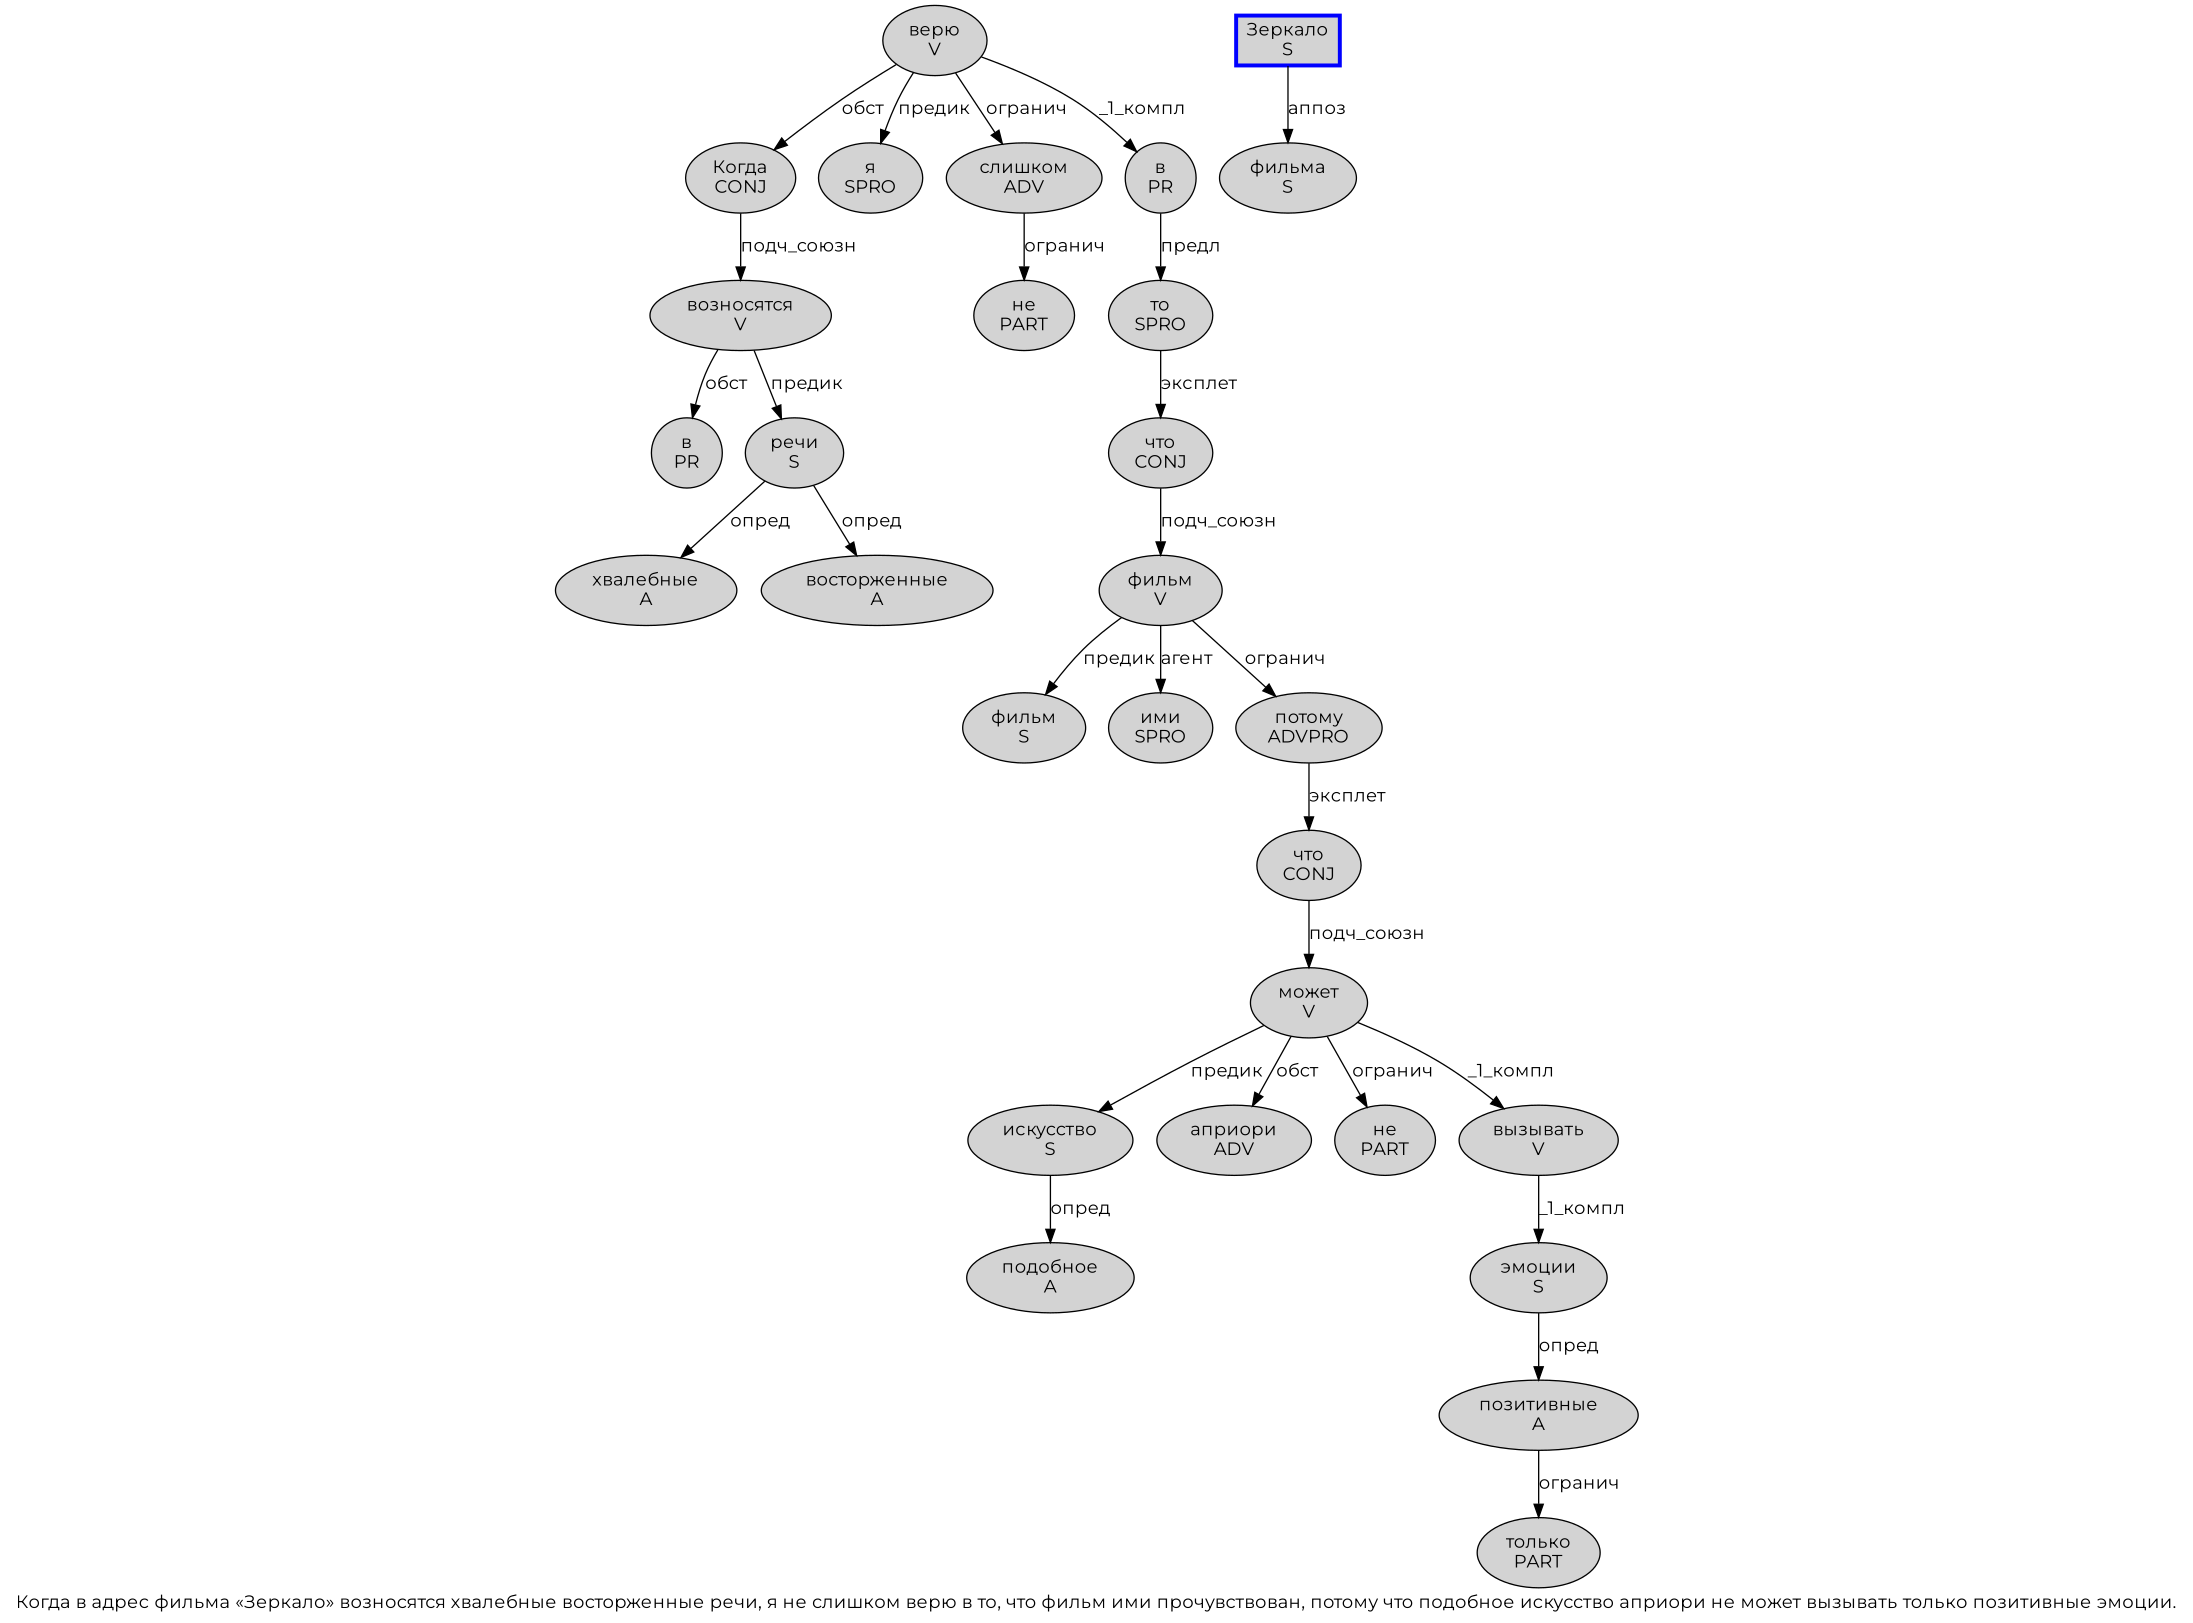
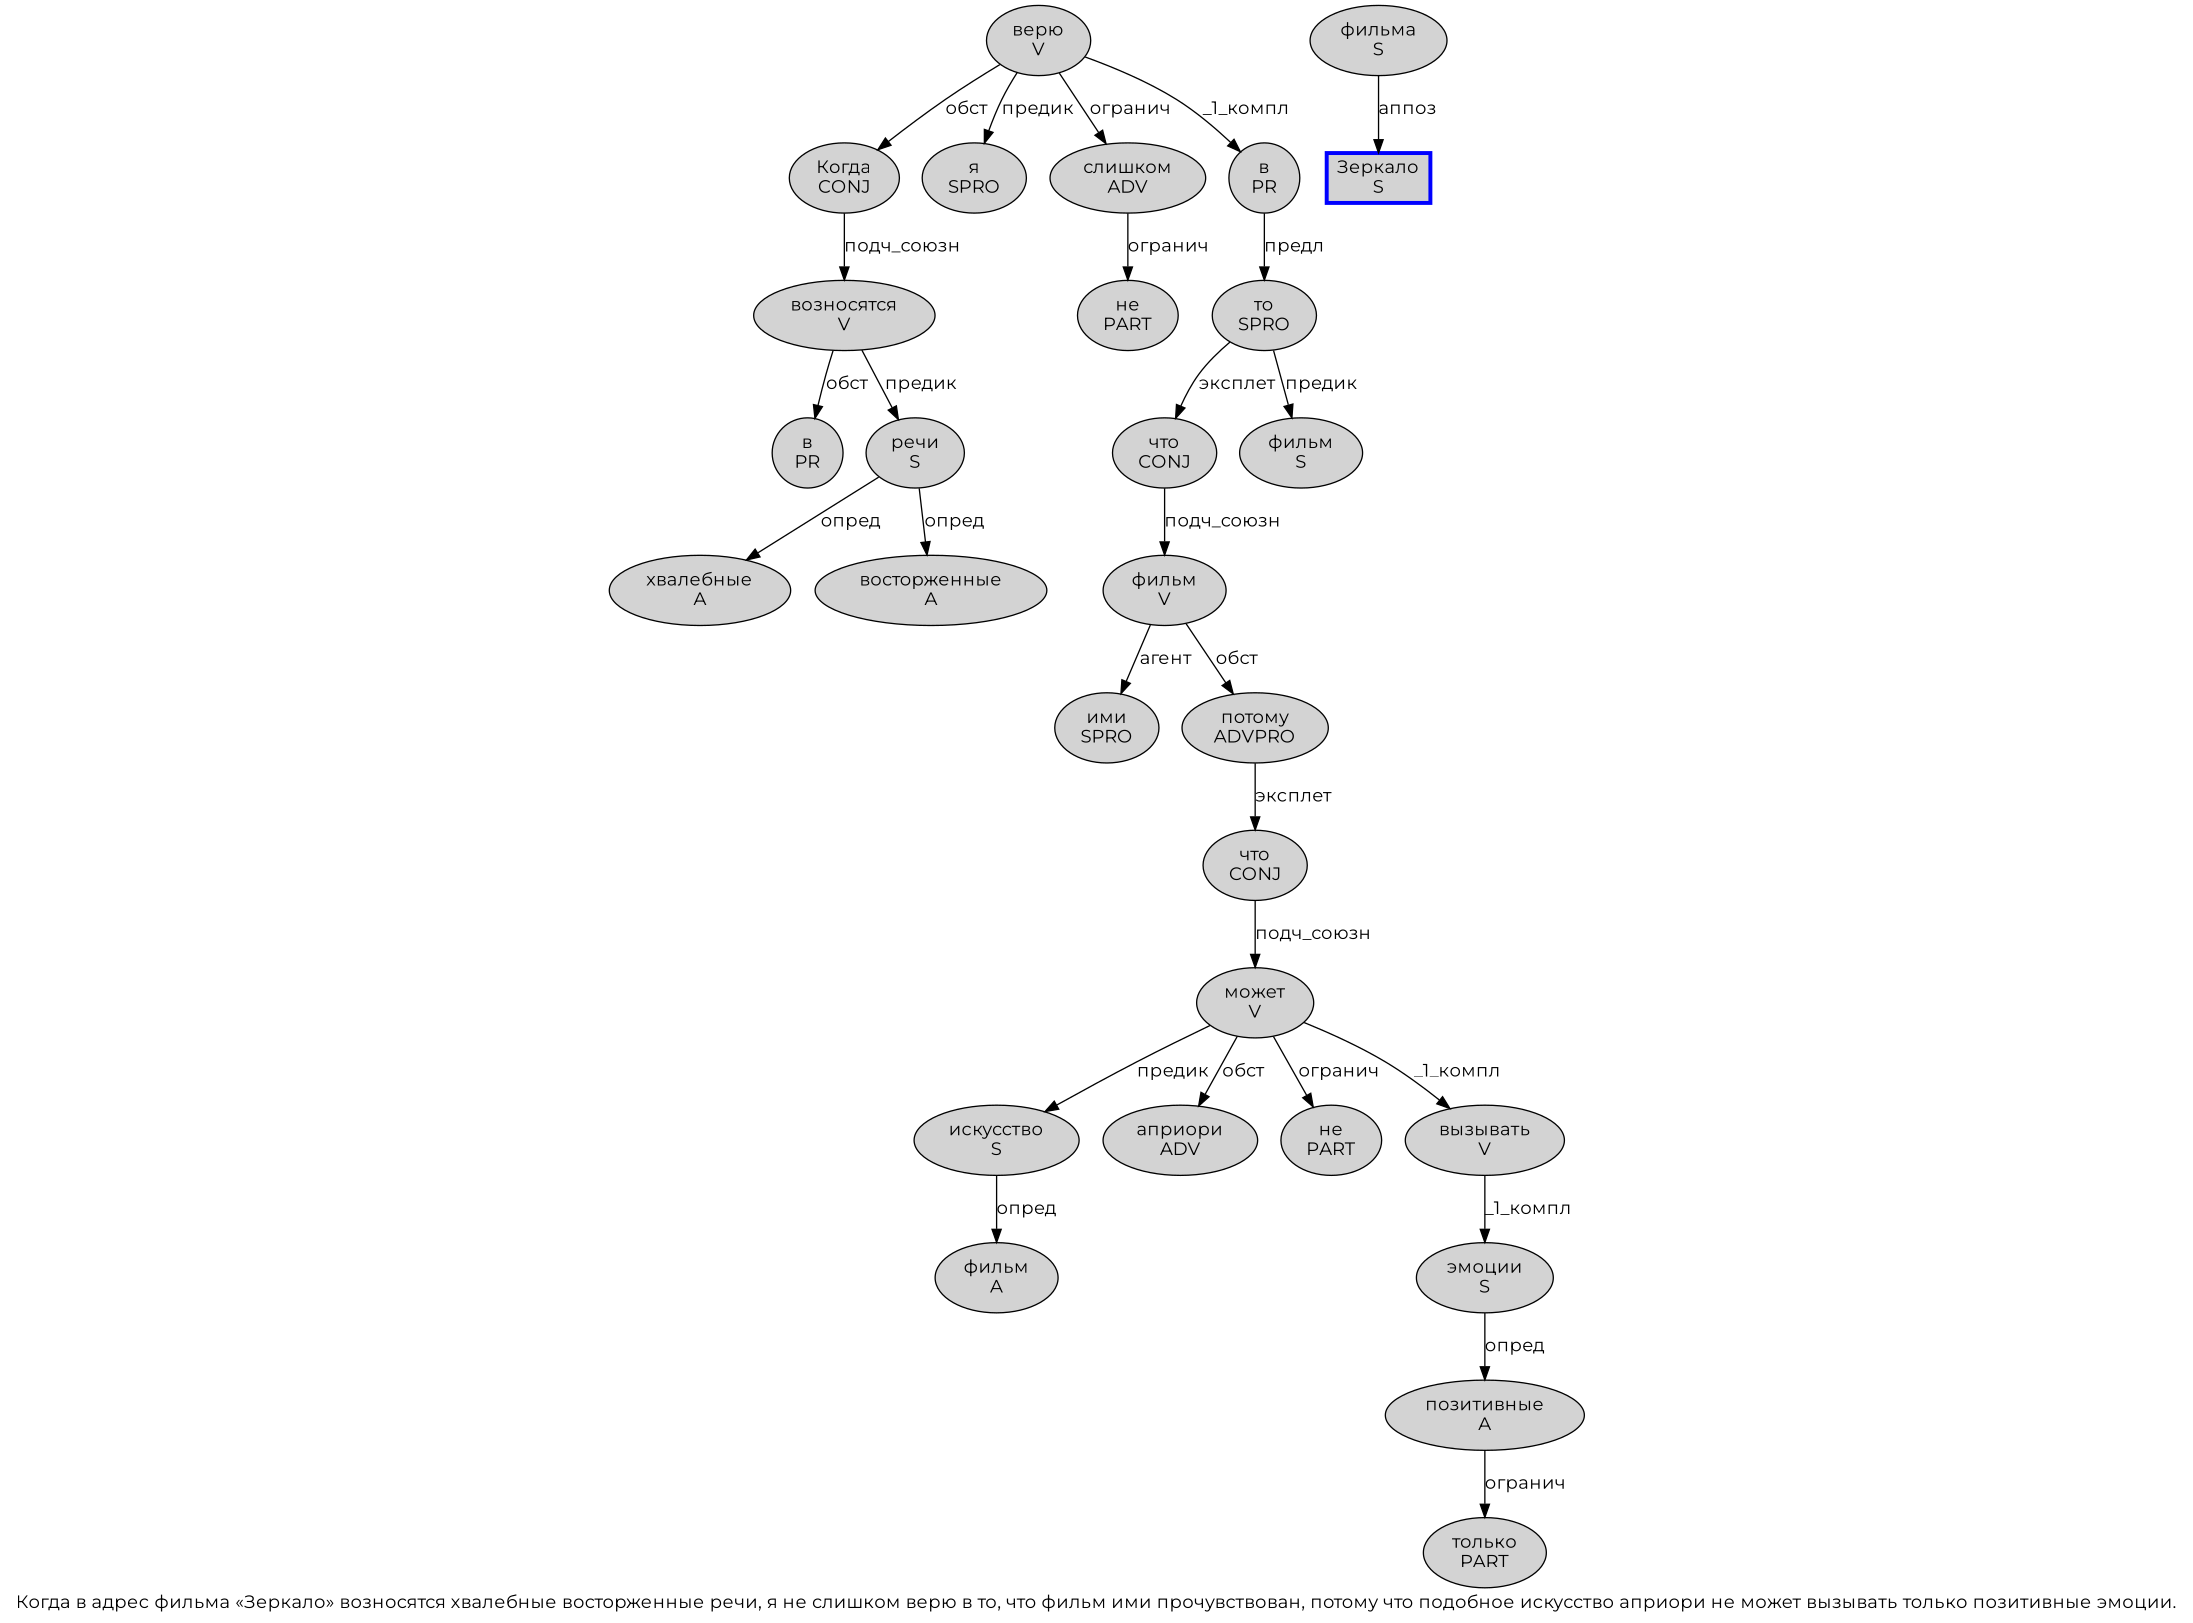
edge "Зеркало S" -> "фильма S": reversed
edge "фильм V" -> "фильм S": now "то SPRO" -> "фильм S"
edge "фильм V" -> "потому ADVPRO": label "огранич" -> "обст"
node "подобное A": label "подобное A" -> "фильм A"
